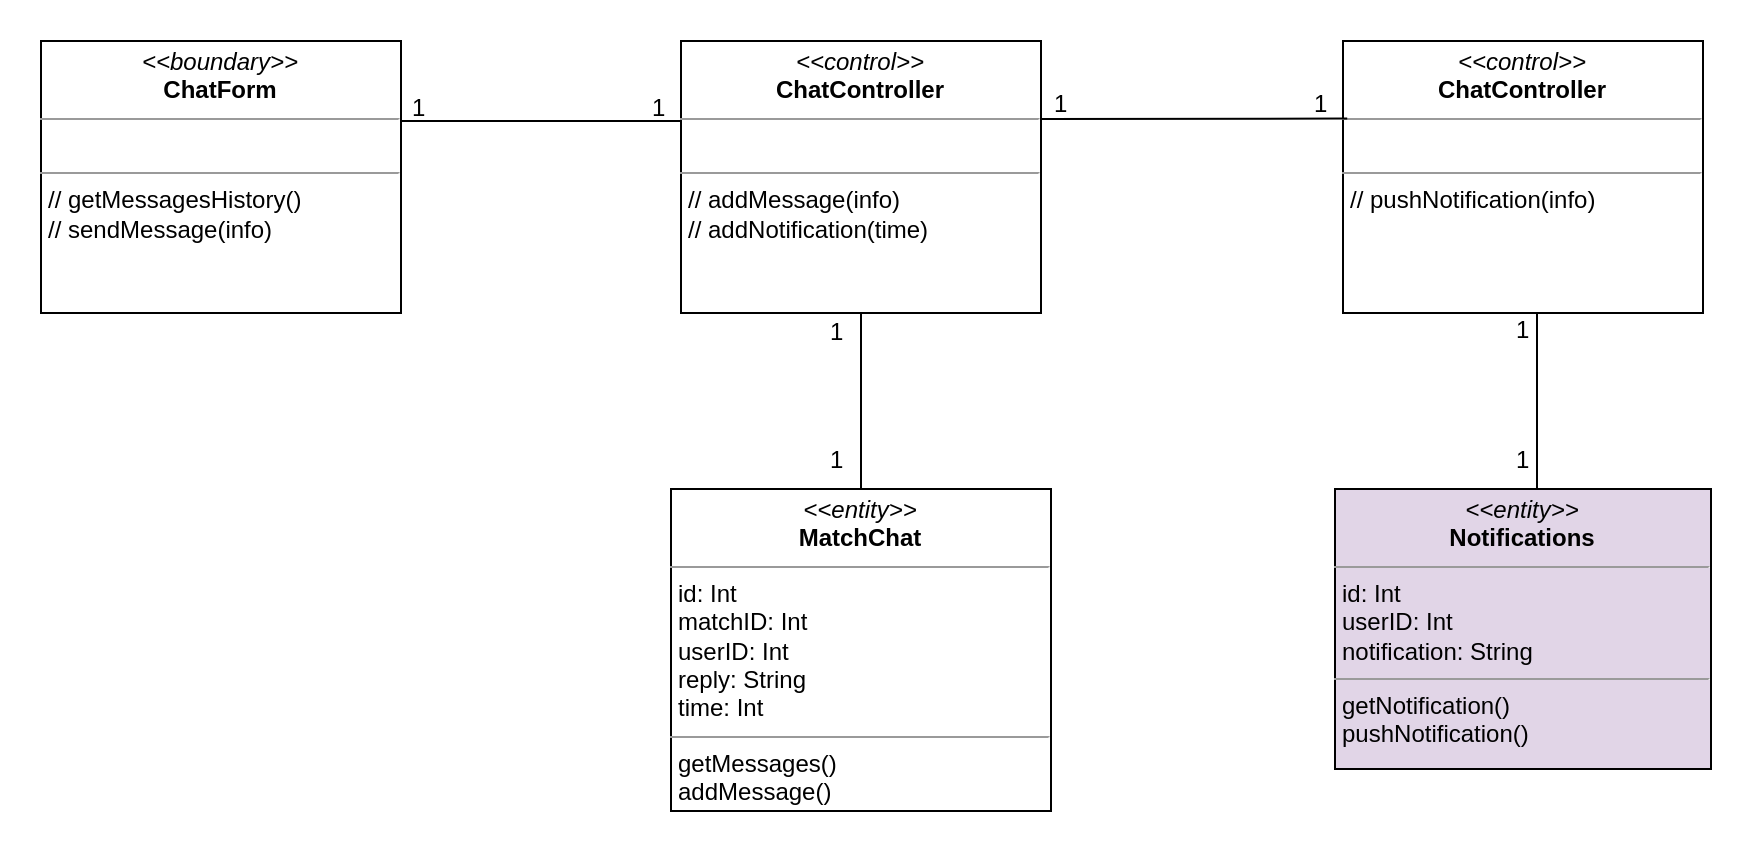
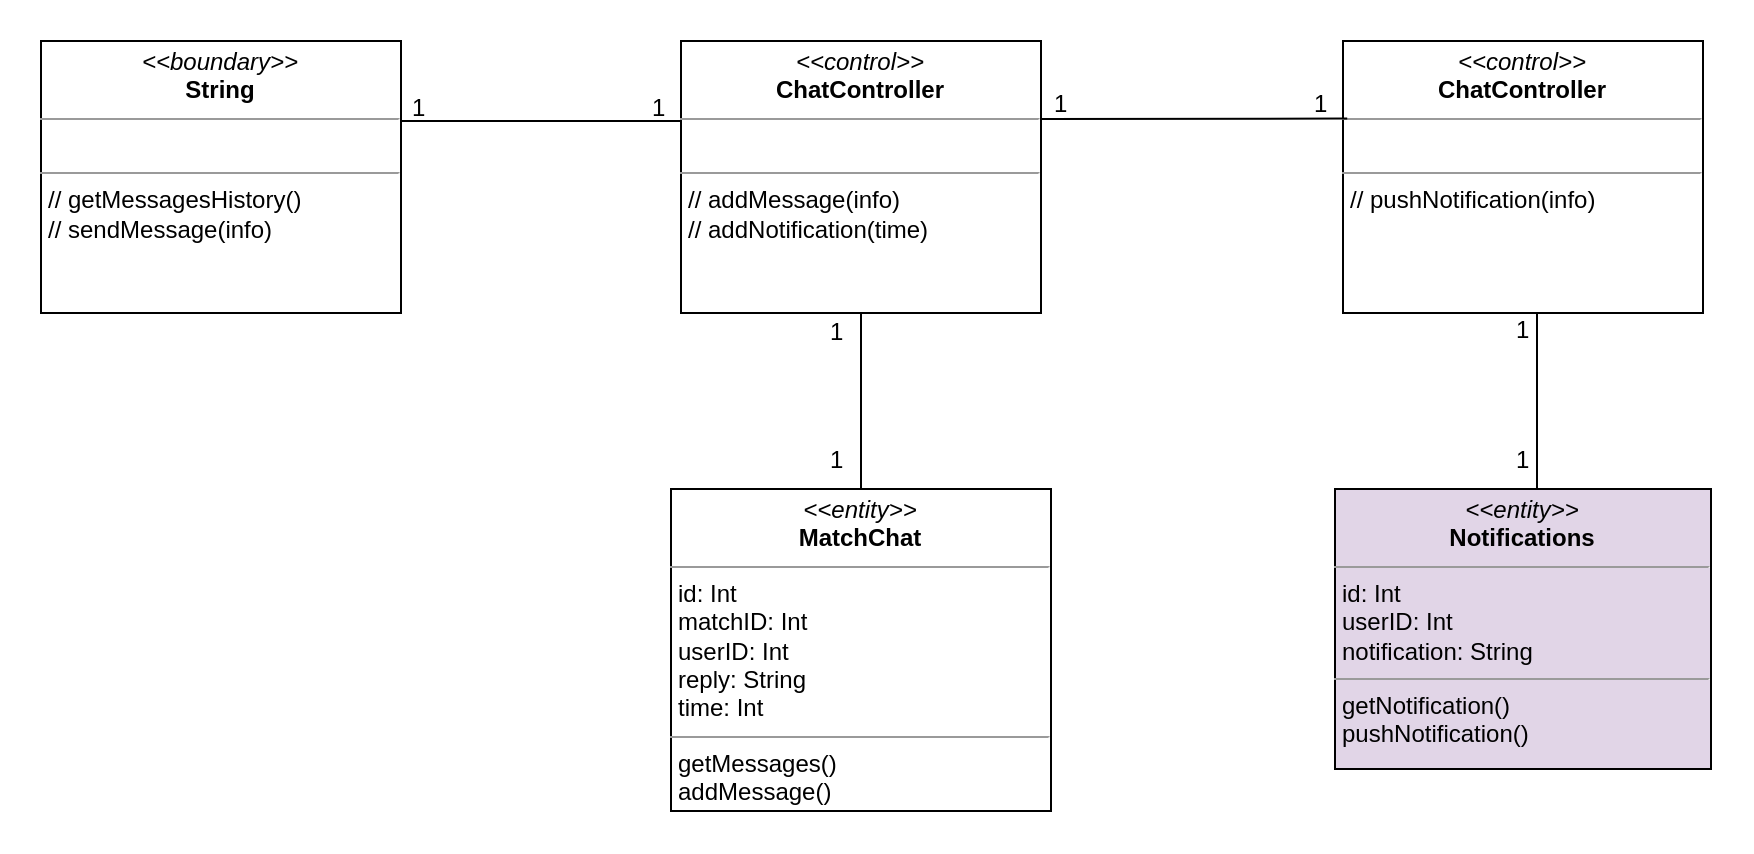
node "<<boundary>> ChatForm // getMessagesHistory() // sendMessage(info)": label "<<boundary>> ChatForm // getMessagesHistory() // sendMessage(info)" -> "<<boundary>> String // getMessagesHistory() // sendMessage(info)"
